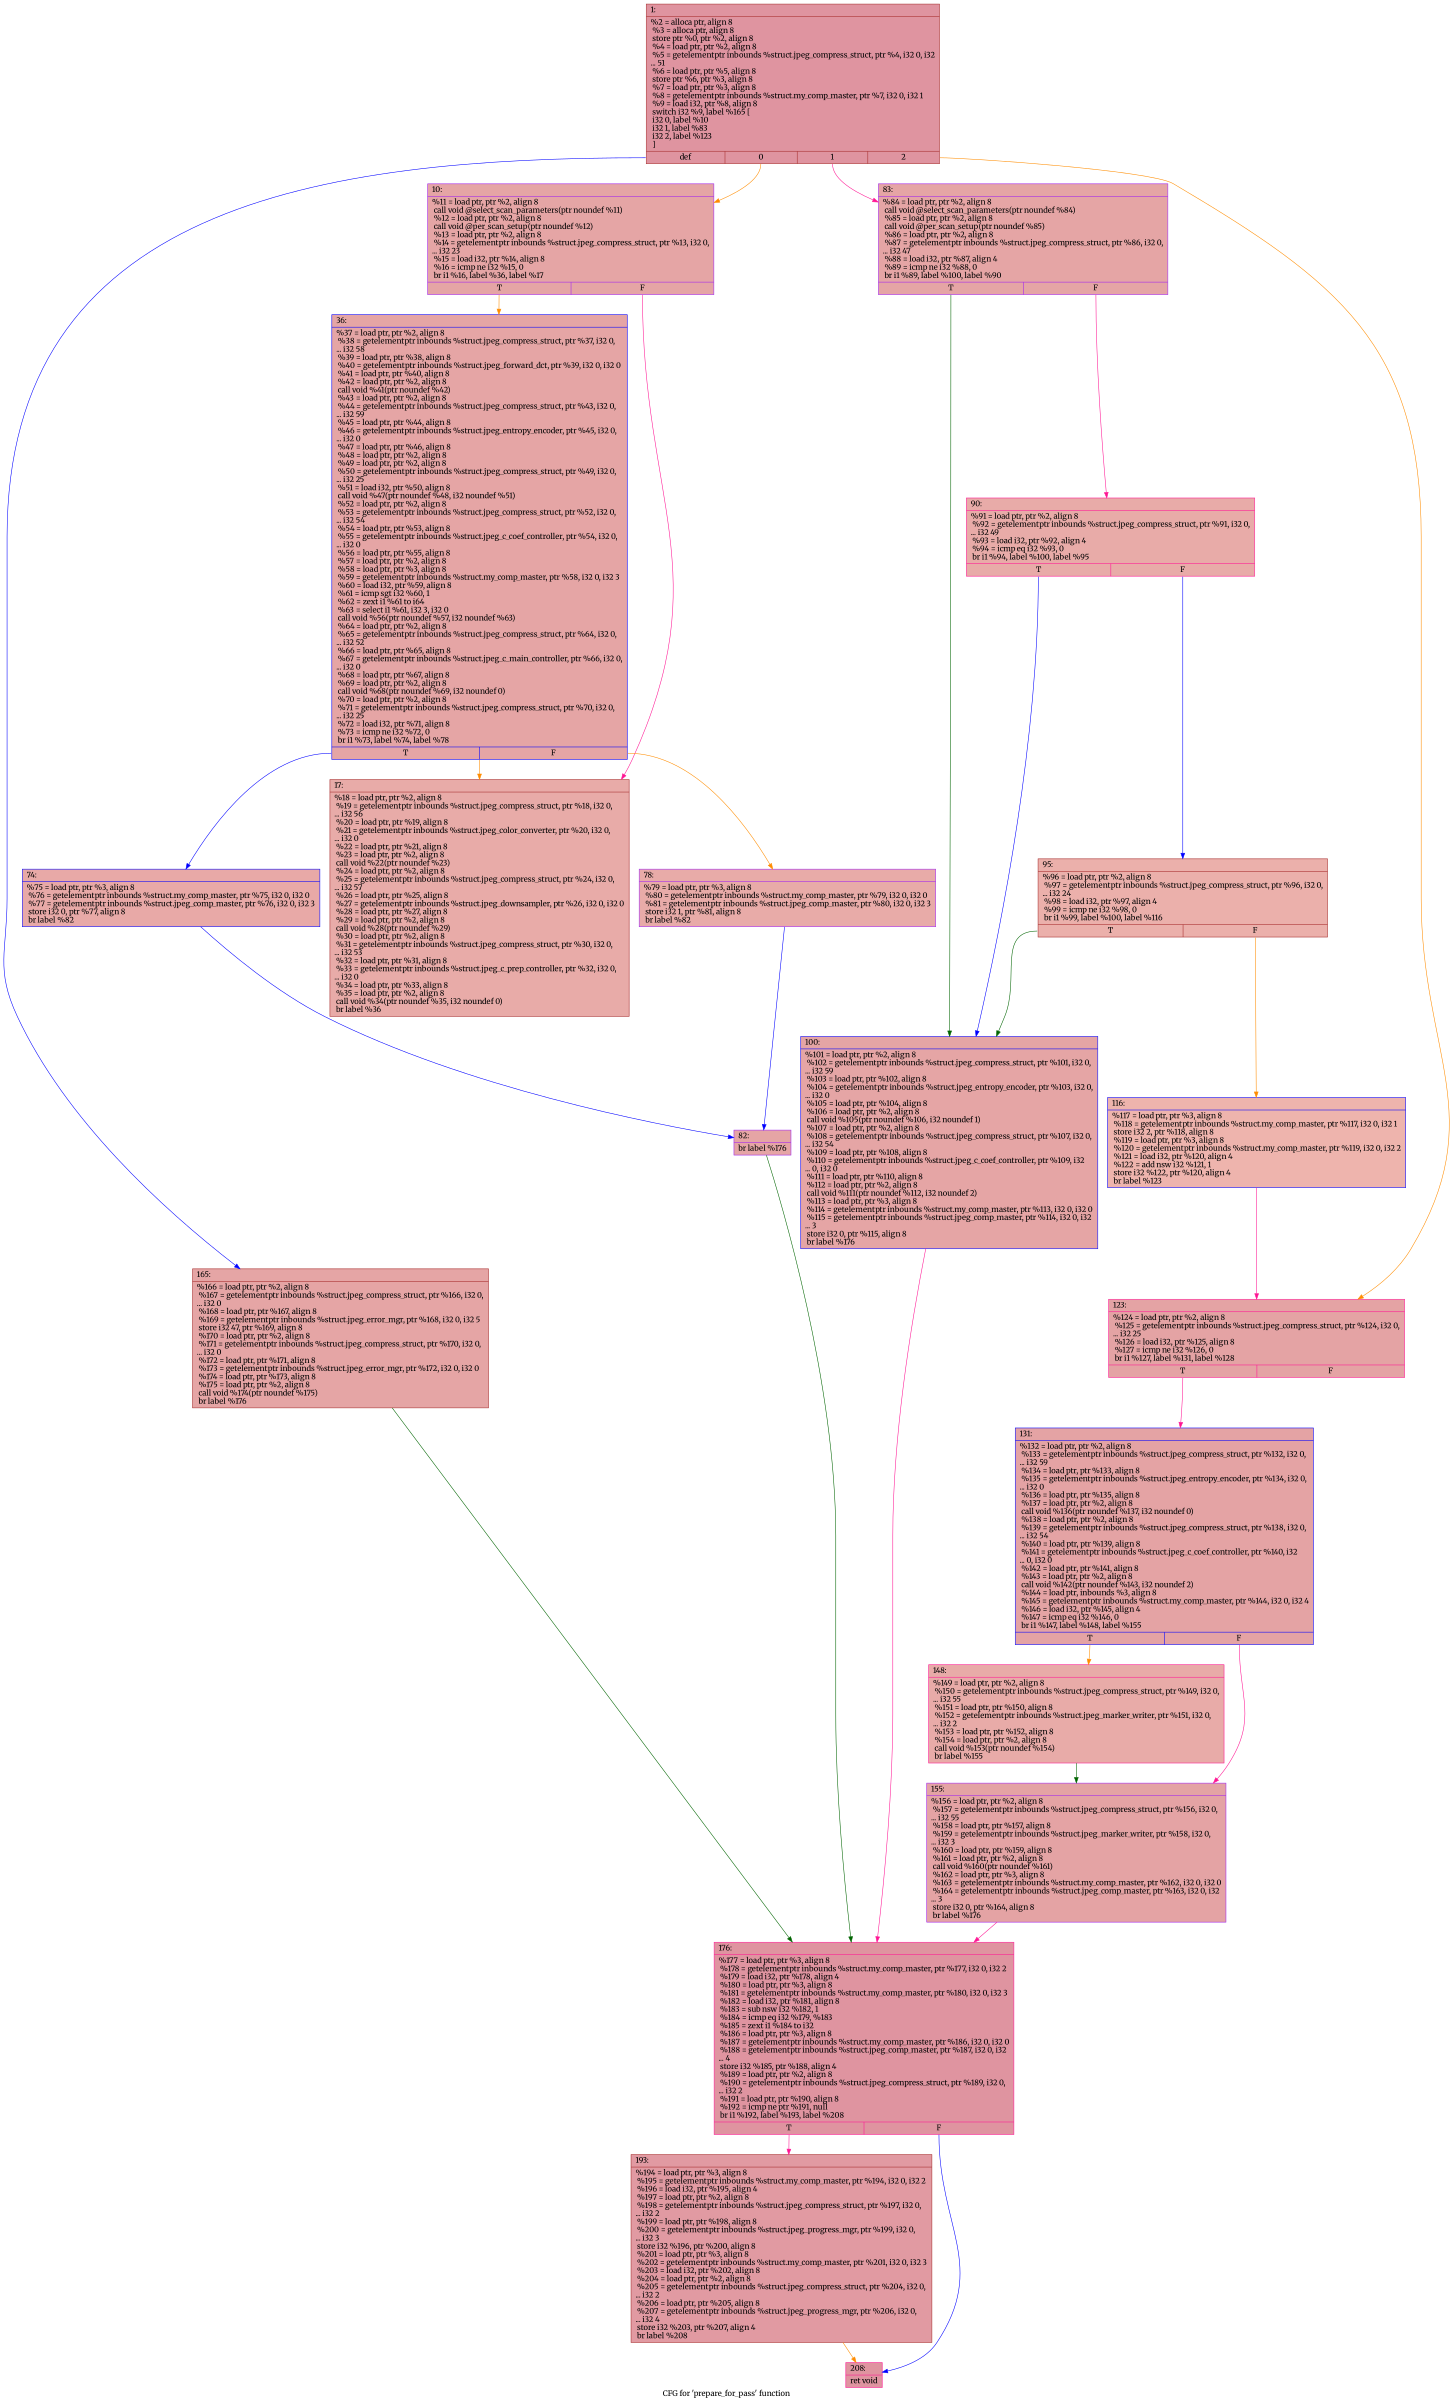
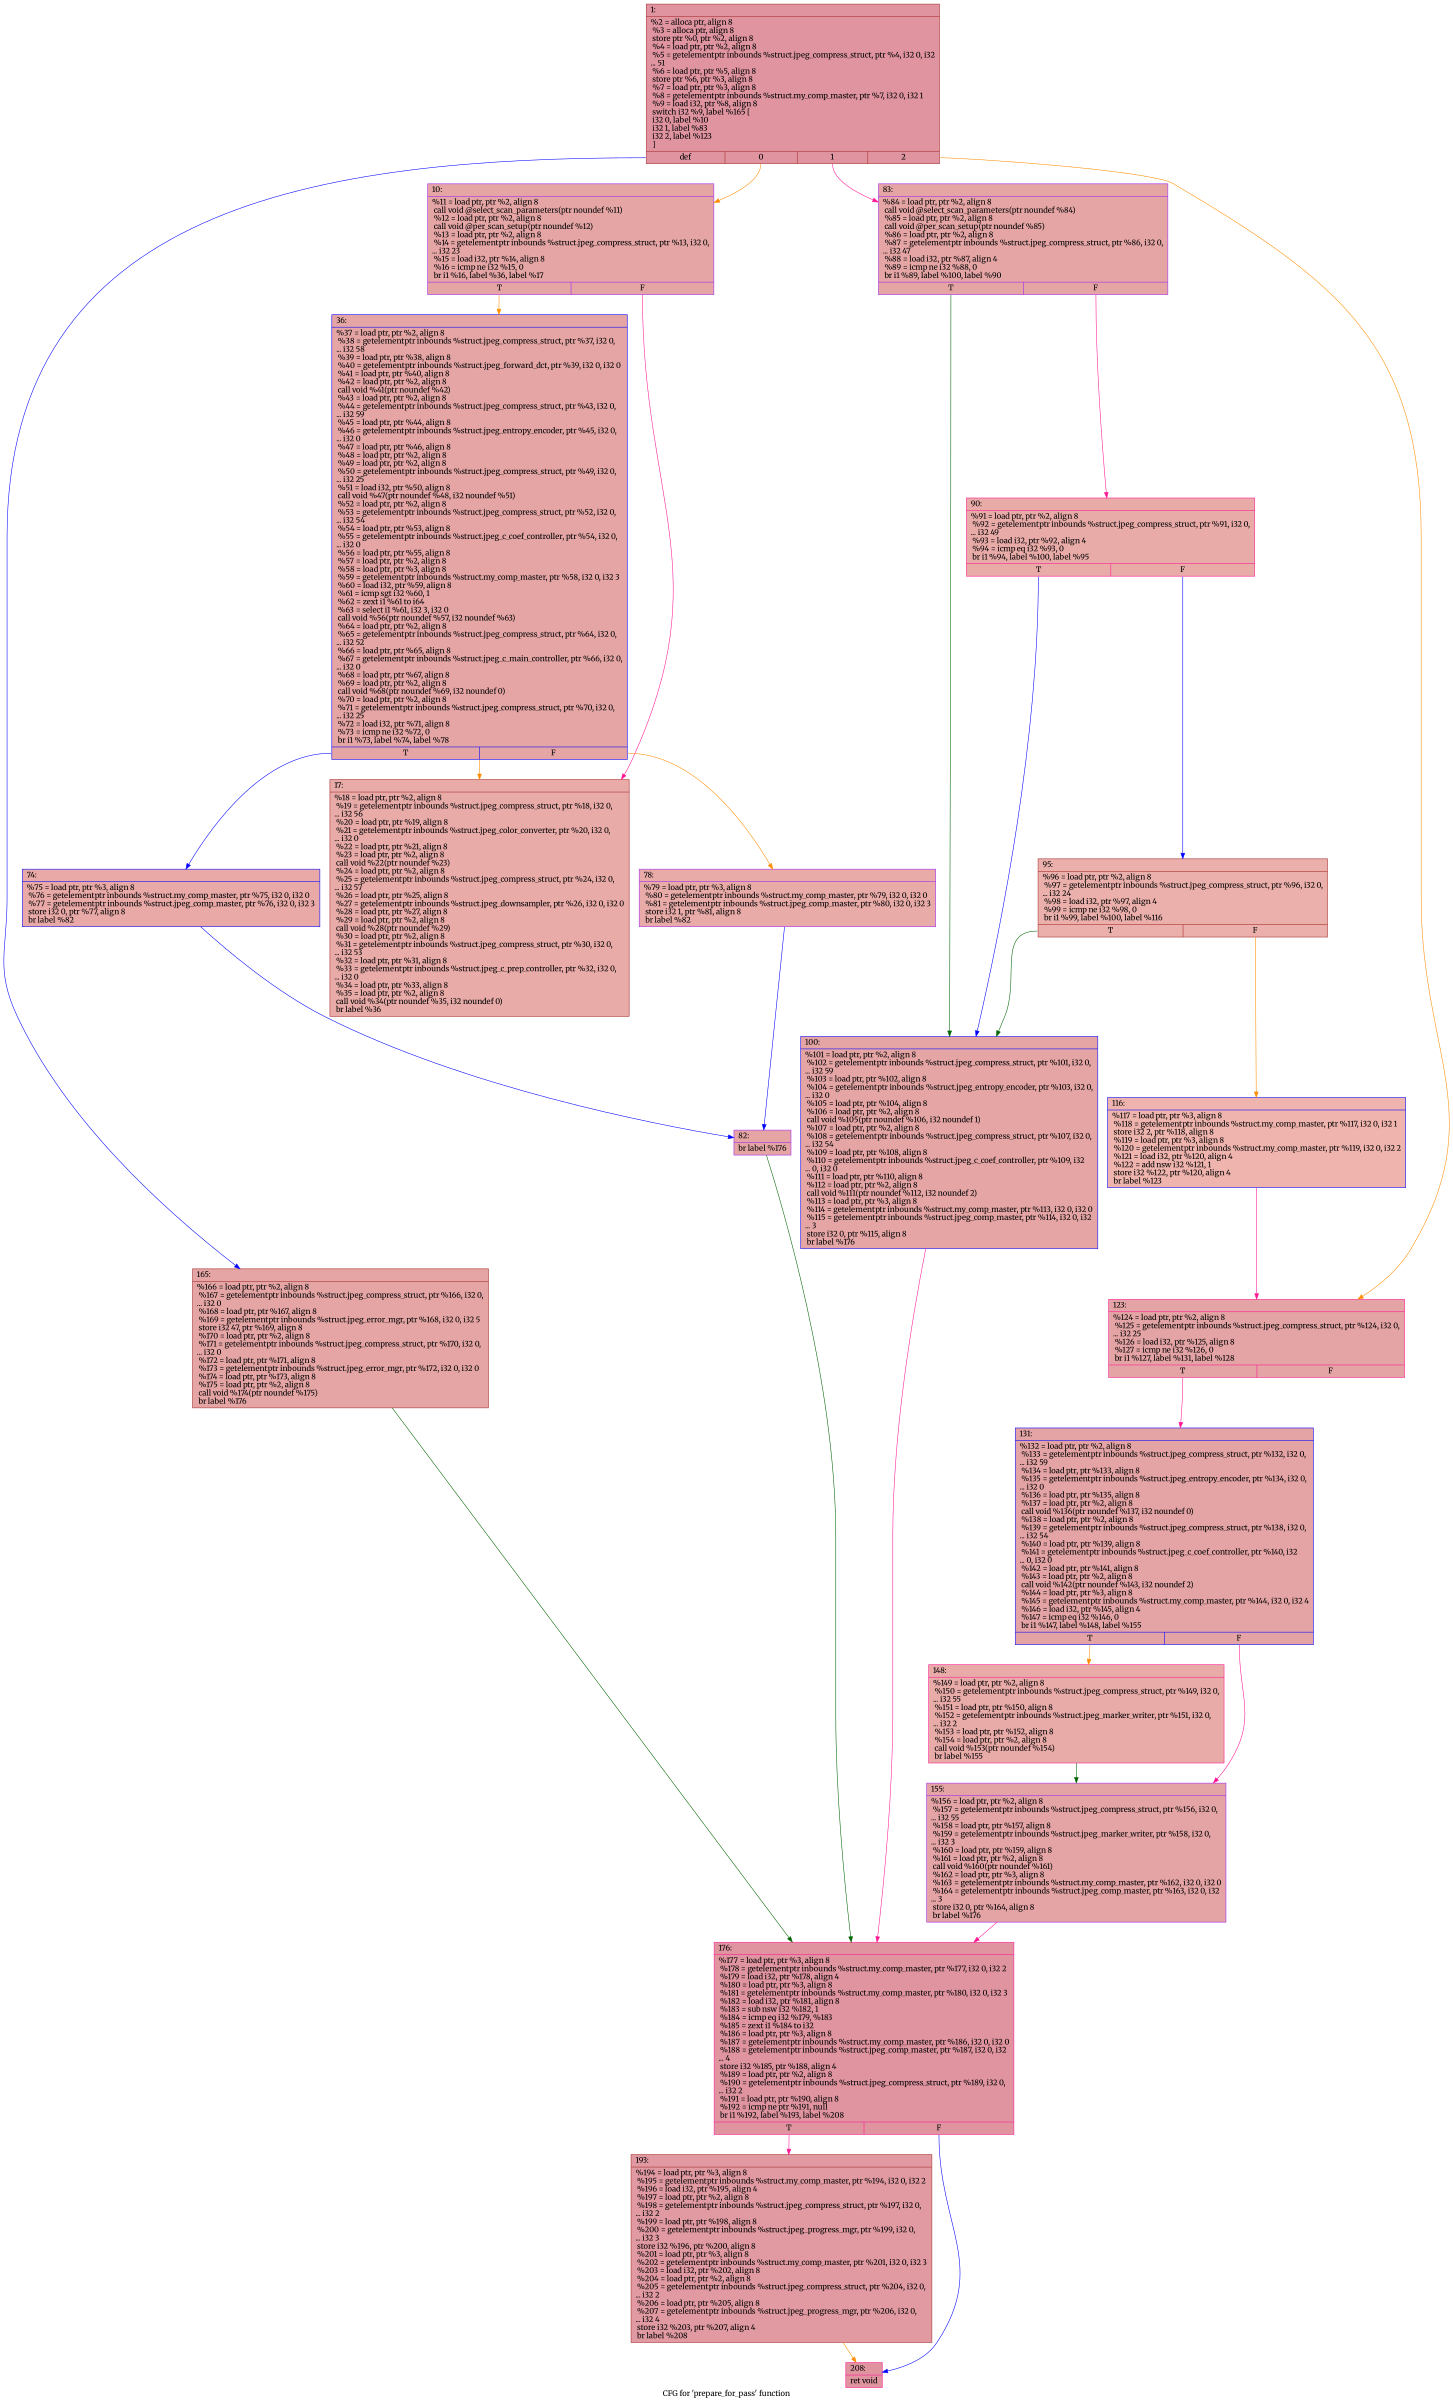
node "131:": text "%144 = load ptr, inbounds %3, align 8" -> "%144 = load ptr, ptr %3, align 8"
